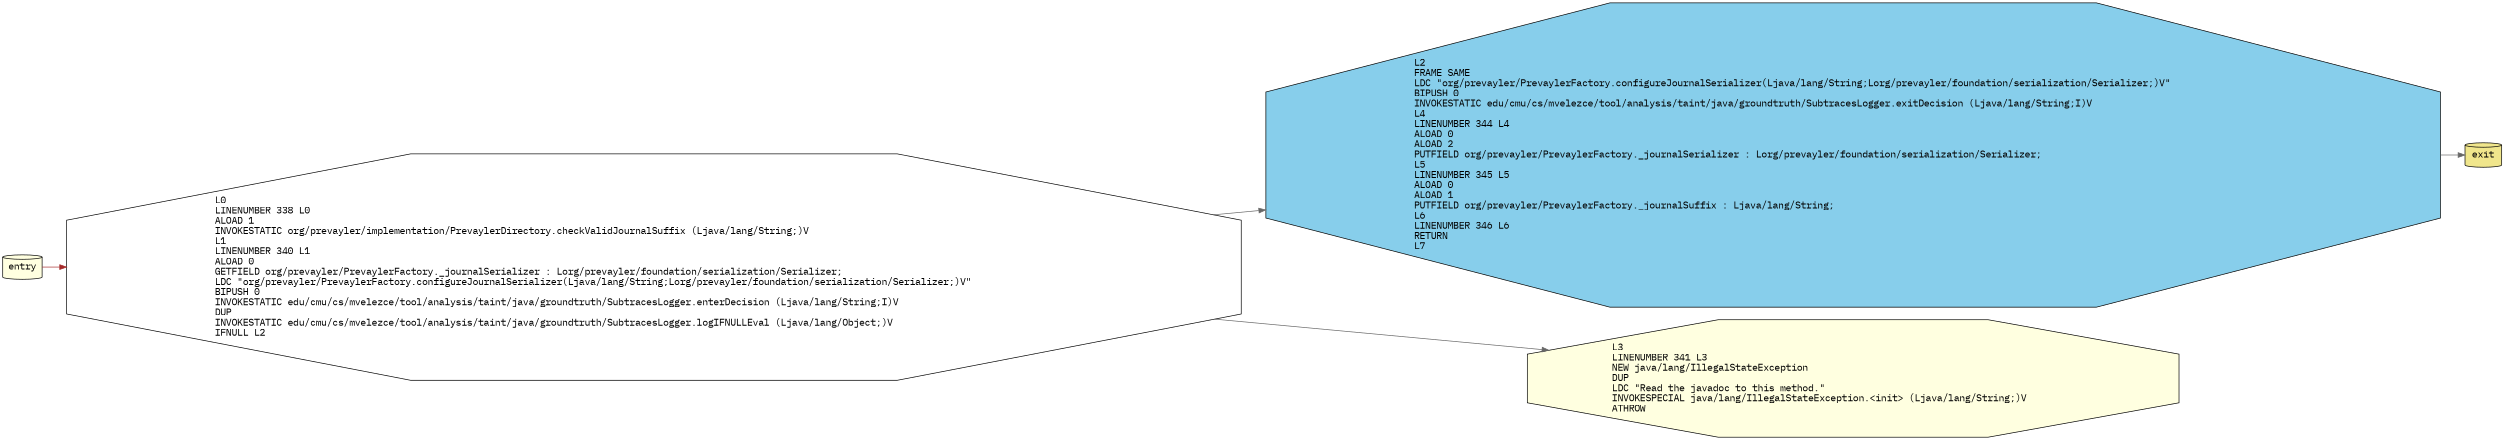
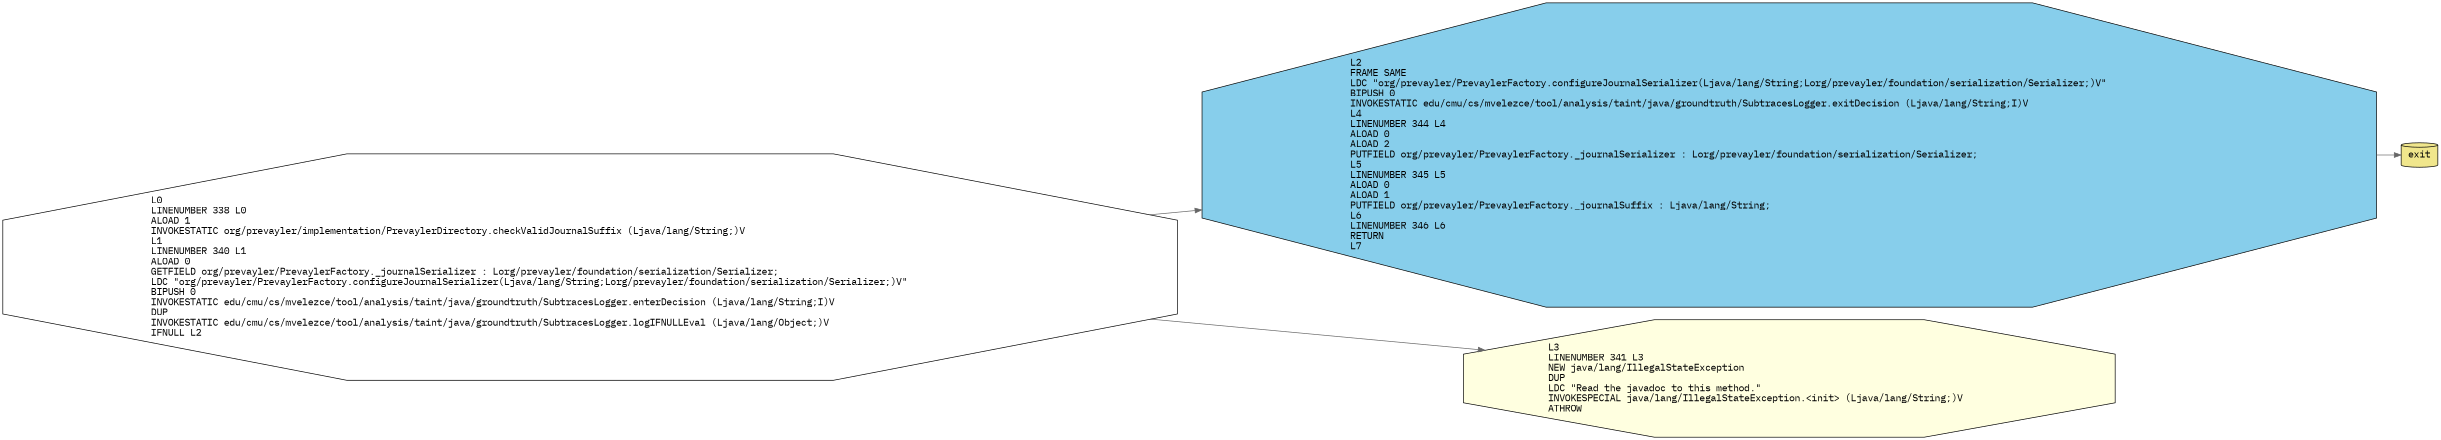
node "entry": removed
